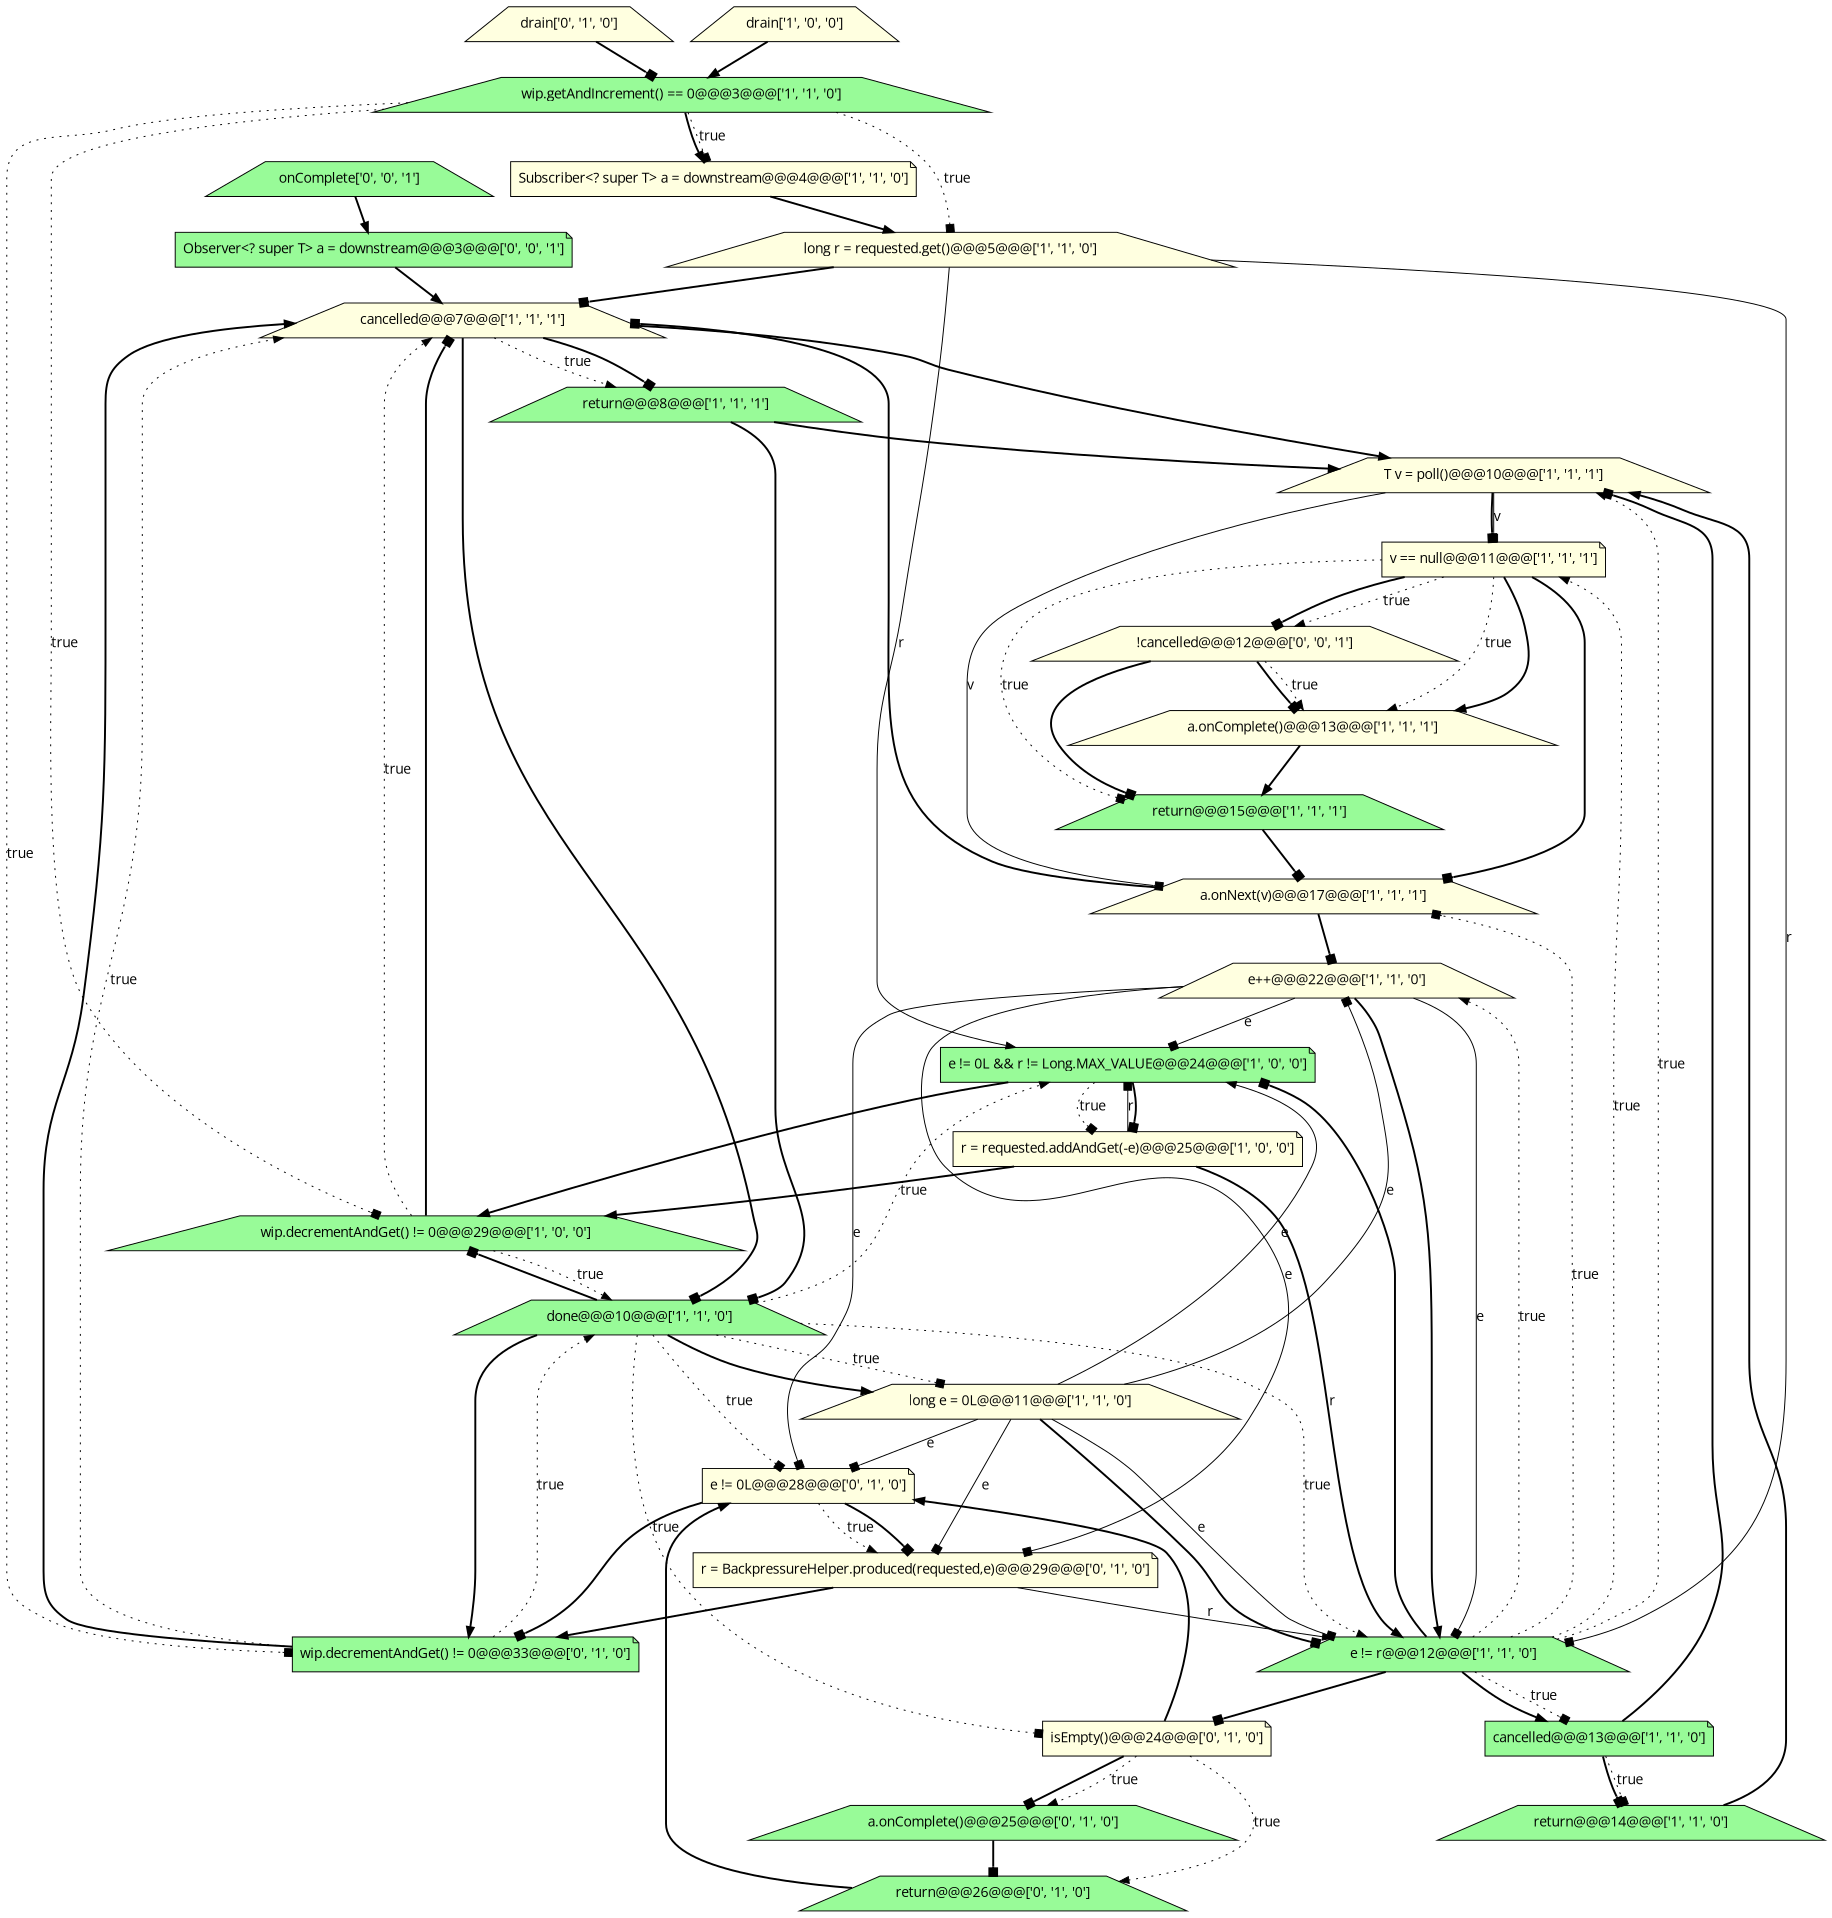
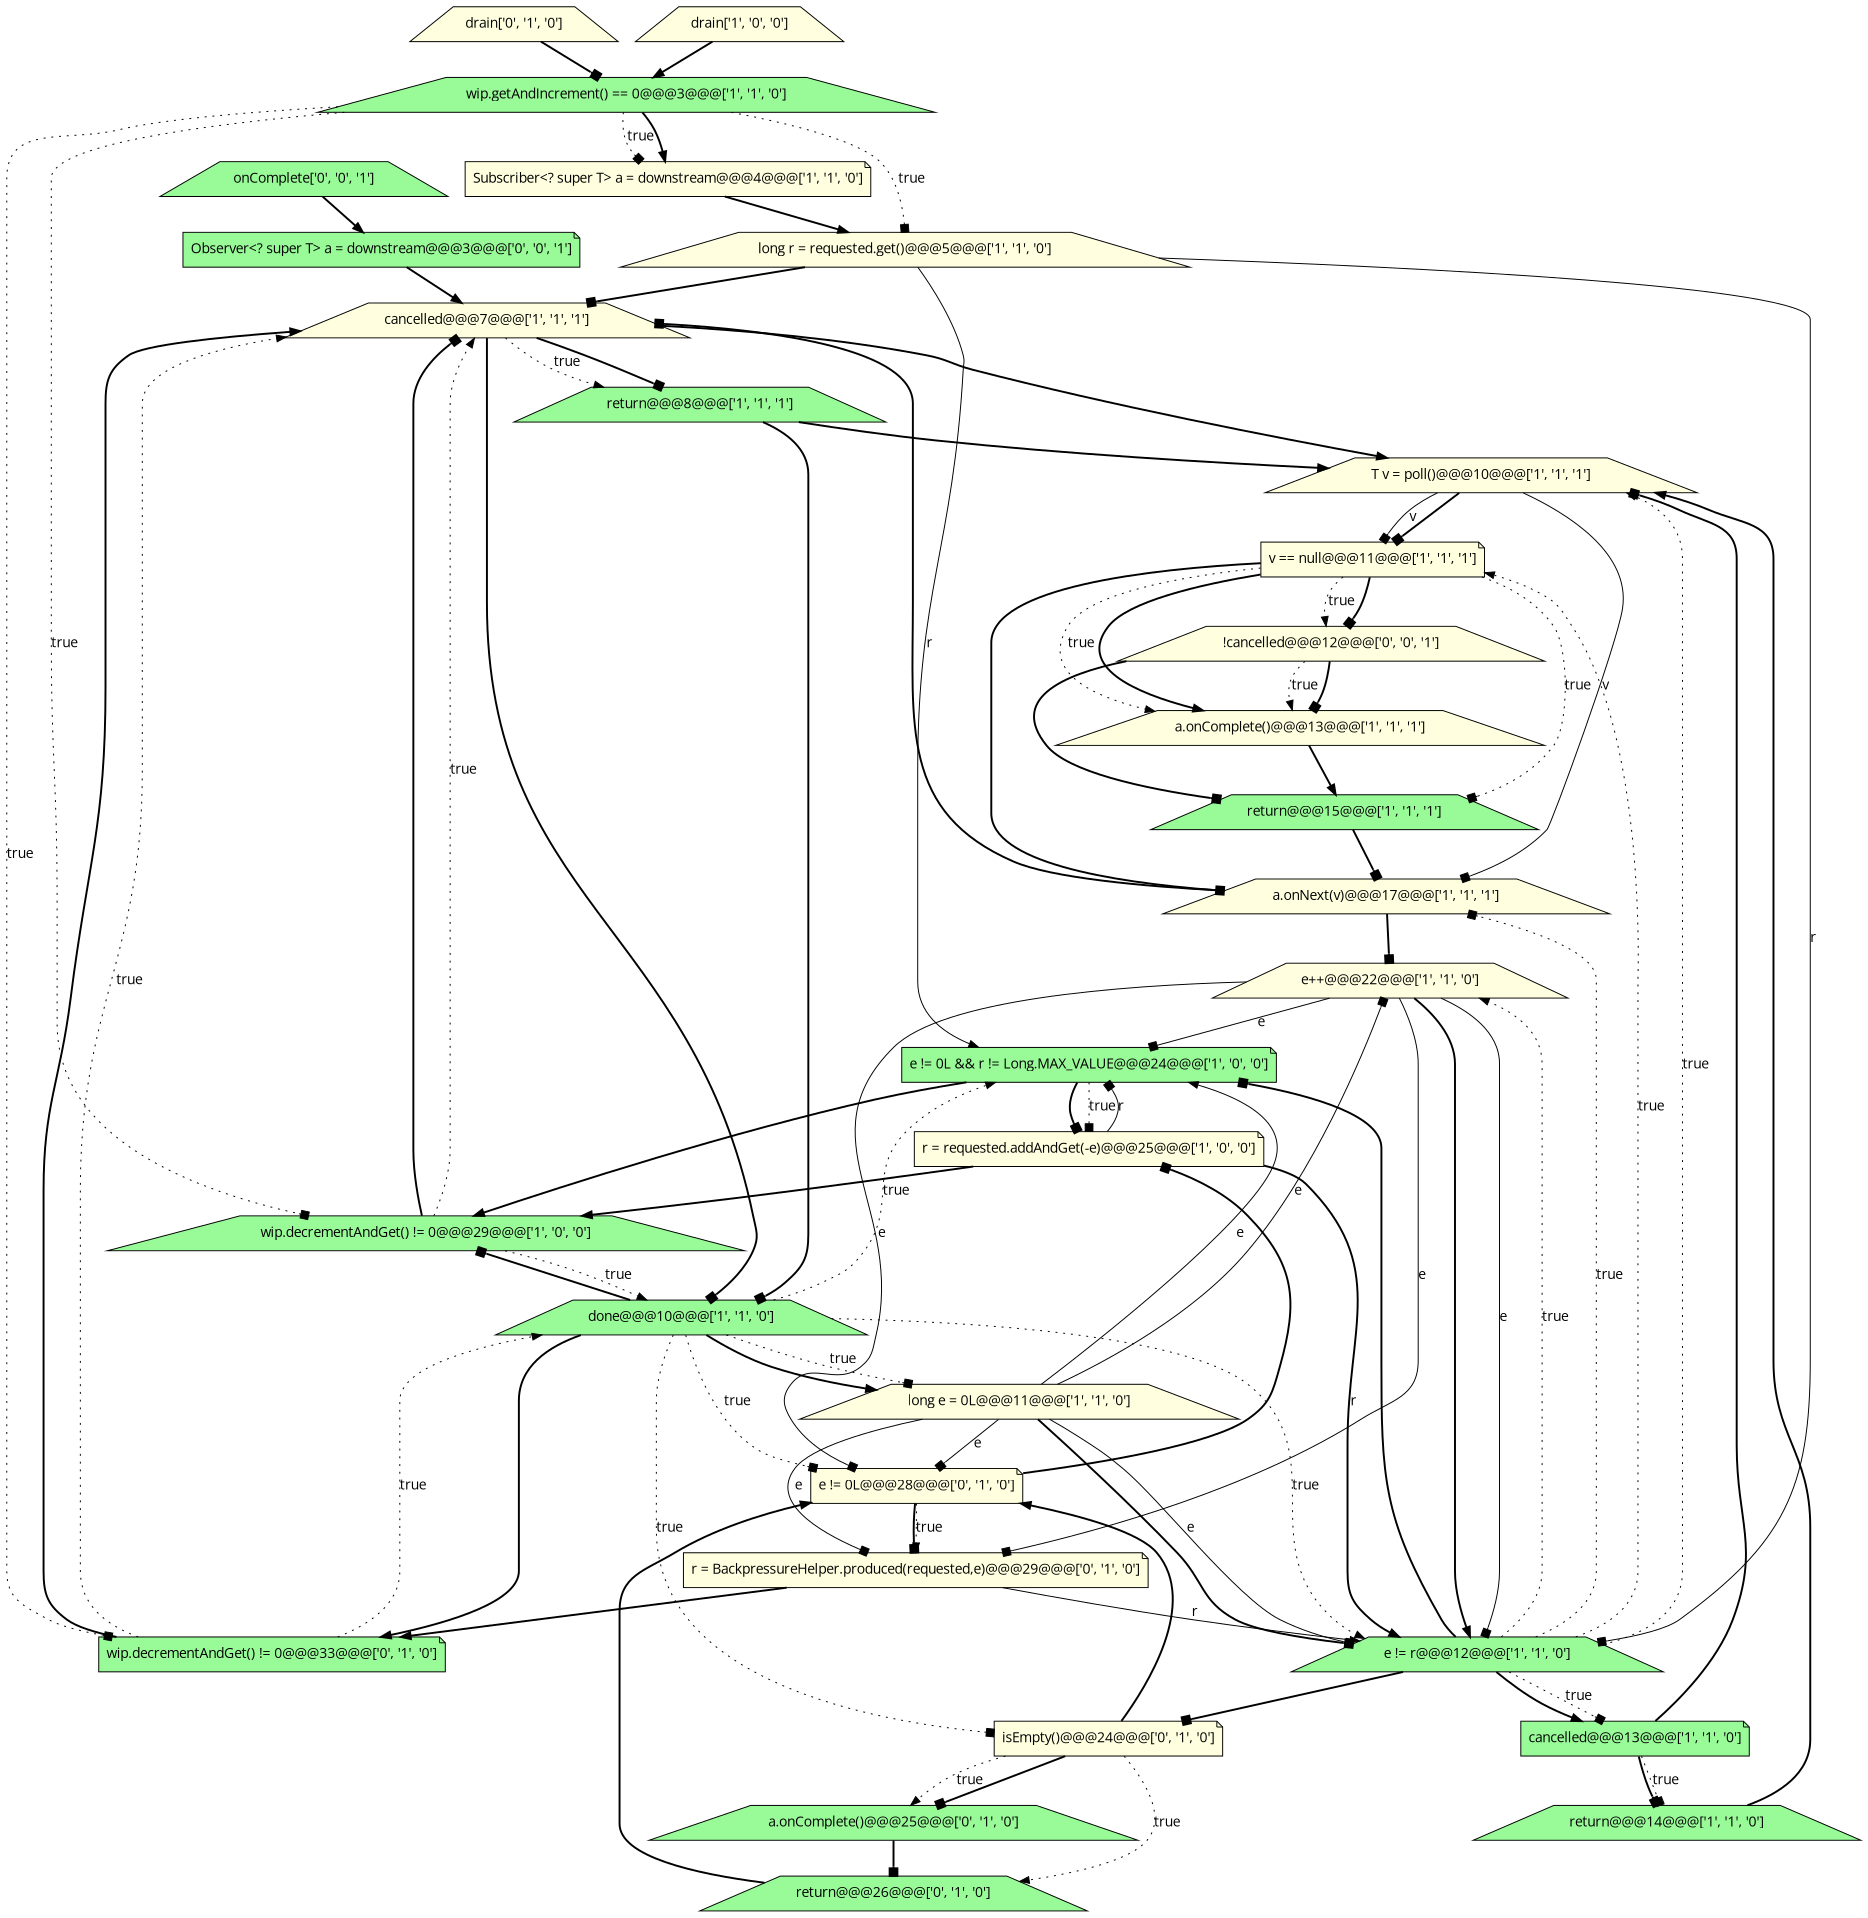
edge "e != 0L@@@28@@@['0', '1', '0']" -> "wip.decrementAndGet() != 0@@@33@@@['0', '1', '0']": now "e != 0L@@@28@@@['0', '1', '0']" -> "r = requested.addAndGet(-e)@@@25@@@['1', '0', '0']"
